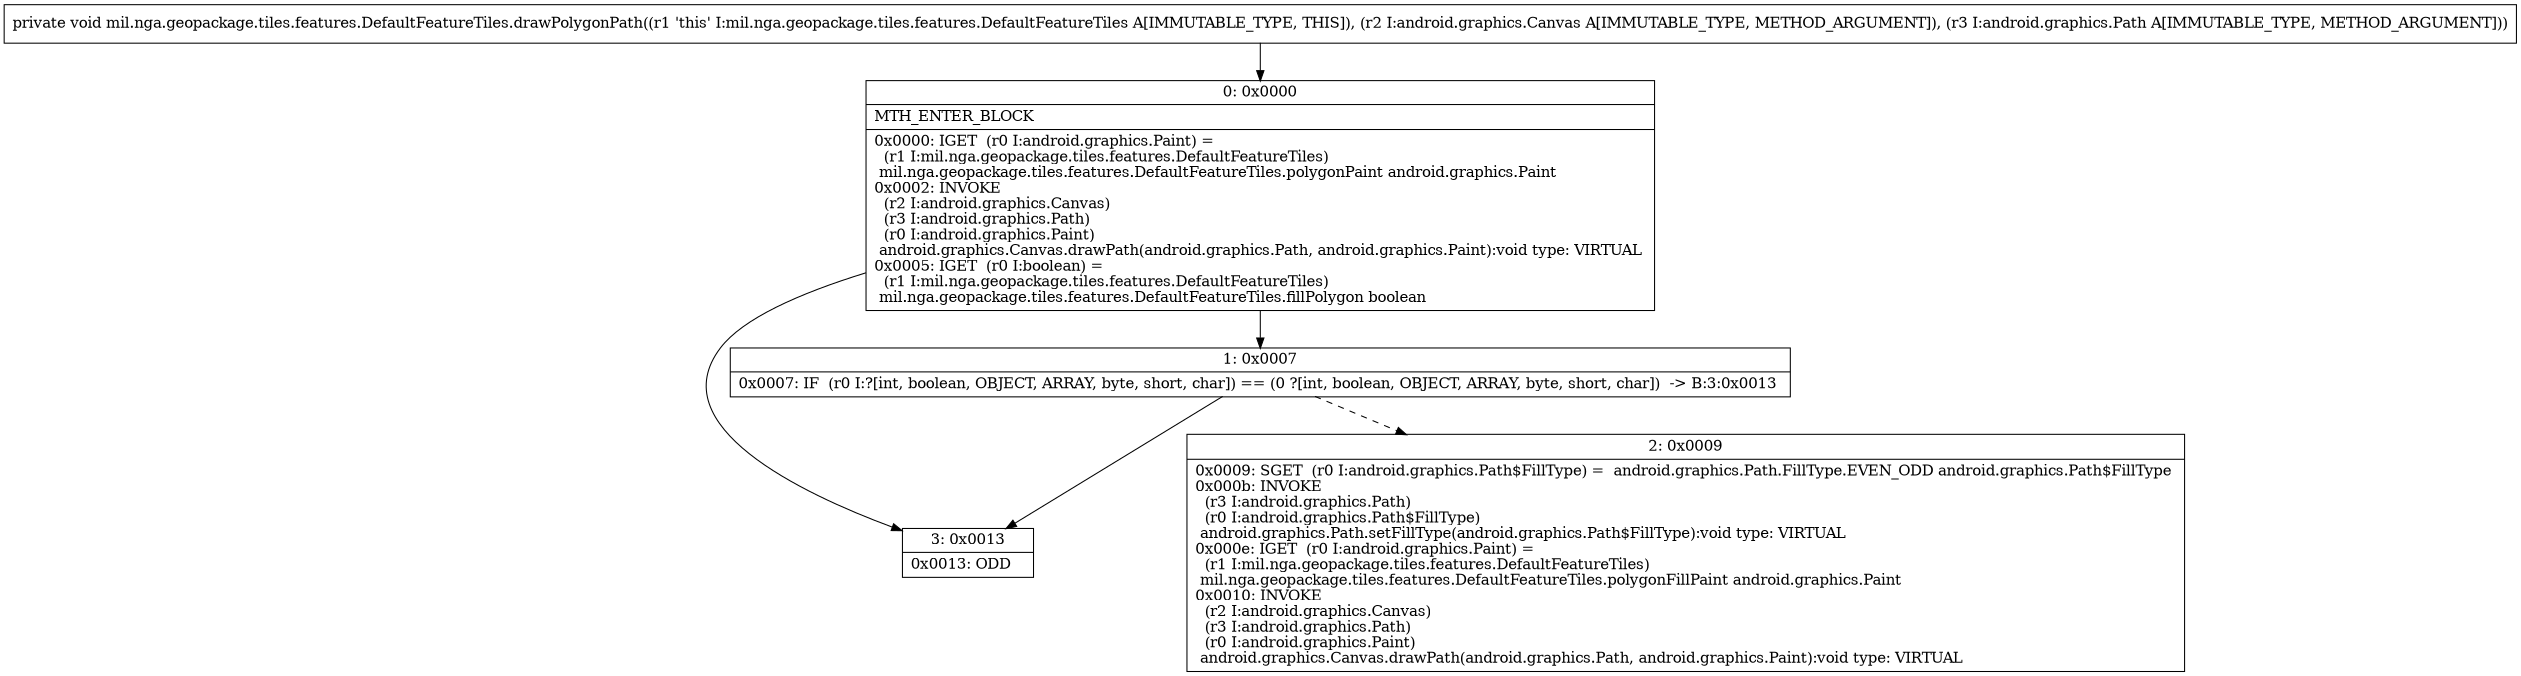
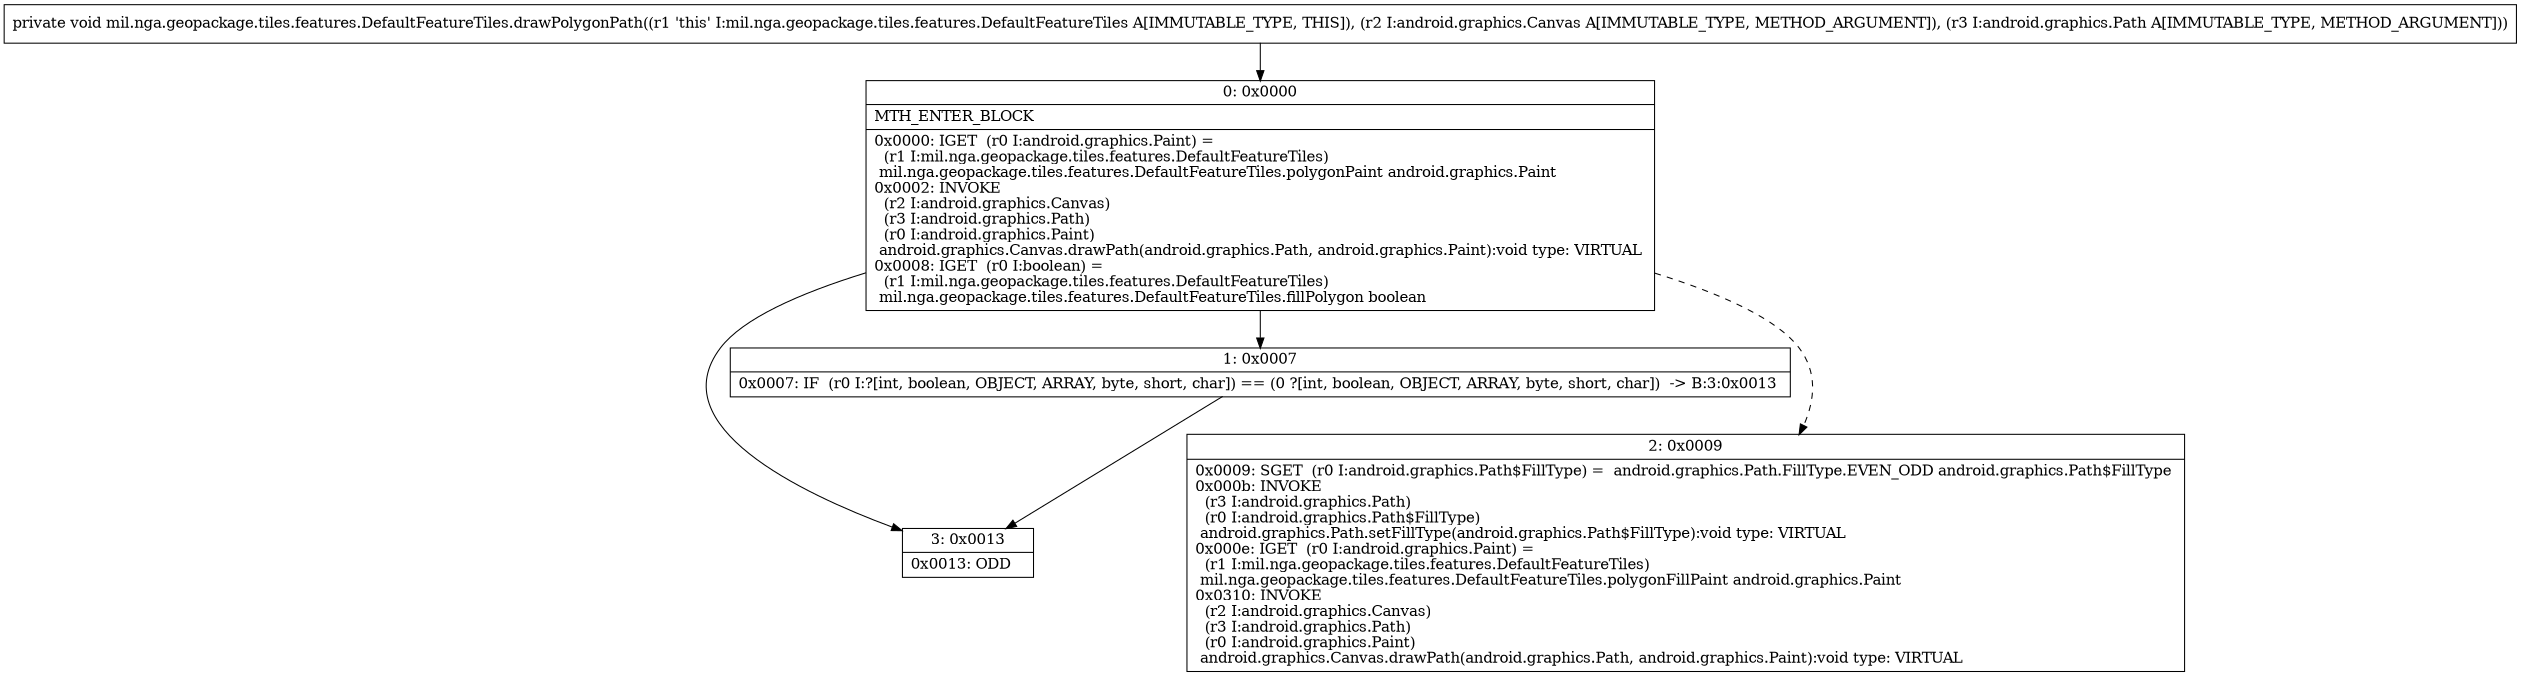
node "0: 0x0000": text "0x0005: IGET  (r0 I:boolean) =" -> "0x0008: IGET  (r0 I:boolean) ="
edge "1: 0x0007" -> "2: 0x0009": now "0: 0x0000" -> "2: 0x0009"
node "2: 0x0009": text "0x0010: INVOKE" -> "0x0310: INVOKE"
